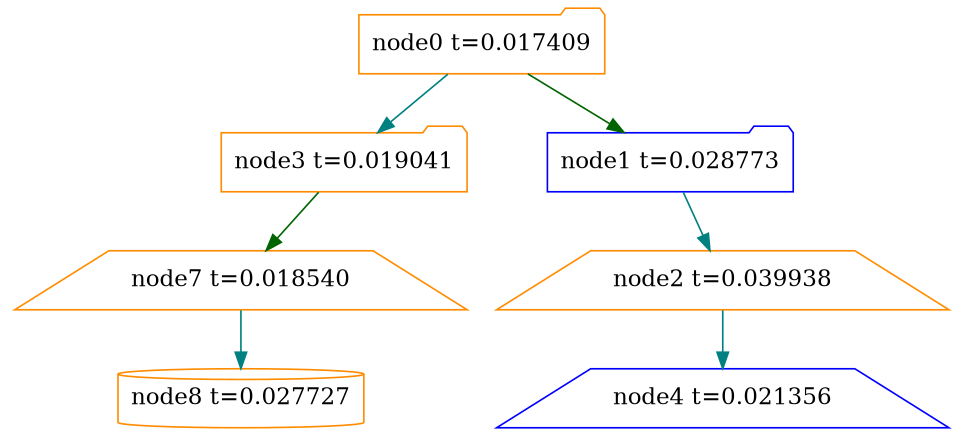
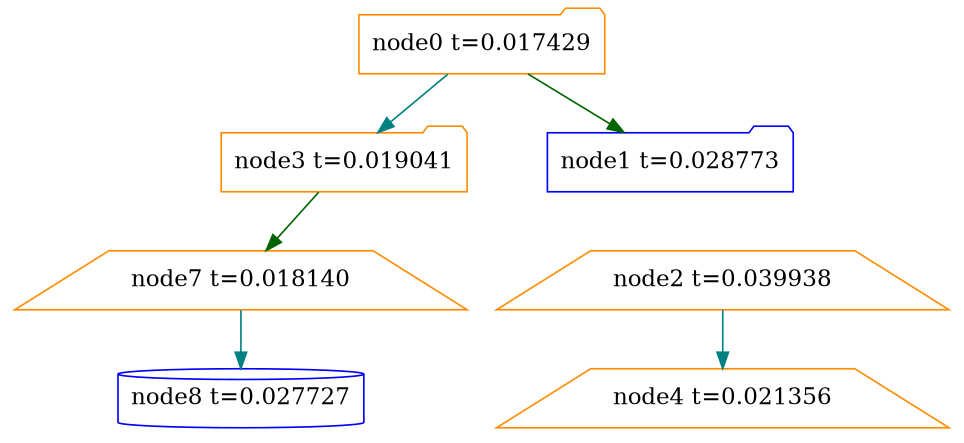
node "node0 t=0.017409": label "node0 t=0.017409" -> "node0 t=0.017429"
edge "node1 t=0.028773" -> "node2 t=0.039938": removed
node "node7 t=0.018540": label "node7 t=0.018540" -> "node7 t=0.018140"
node "node8 t=0.027727": color darkorange -> blue
node "node4 t=0.021356": color blue -> darkorange
